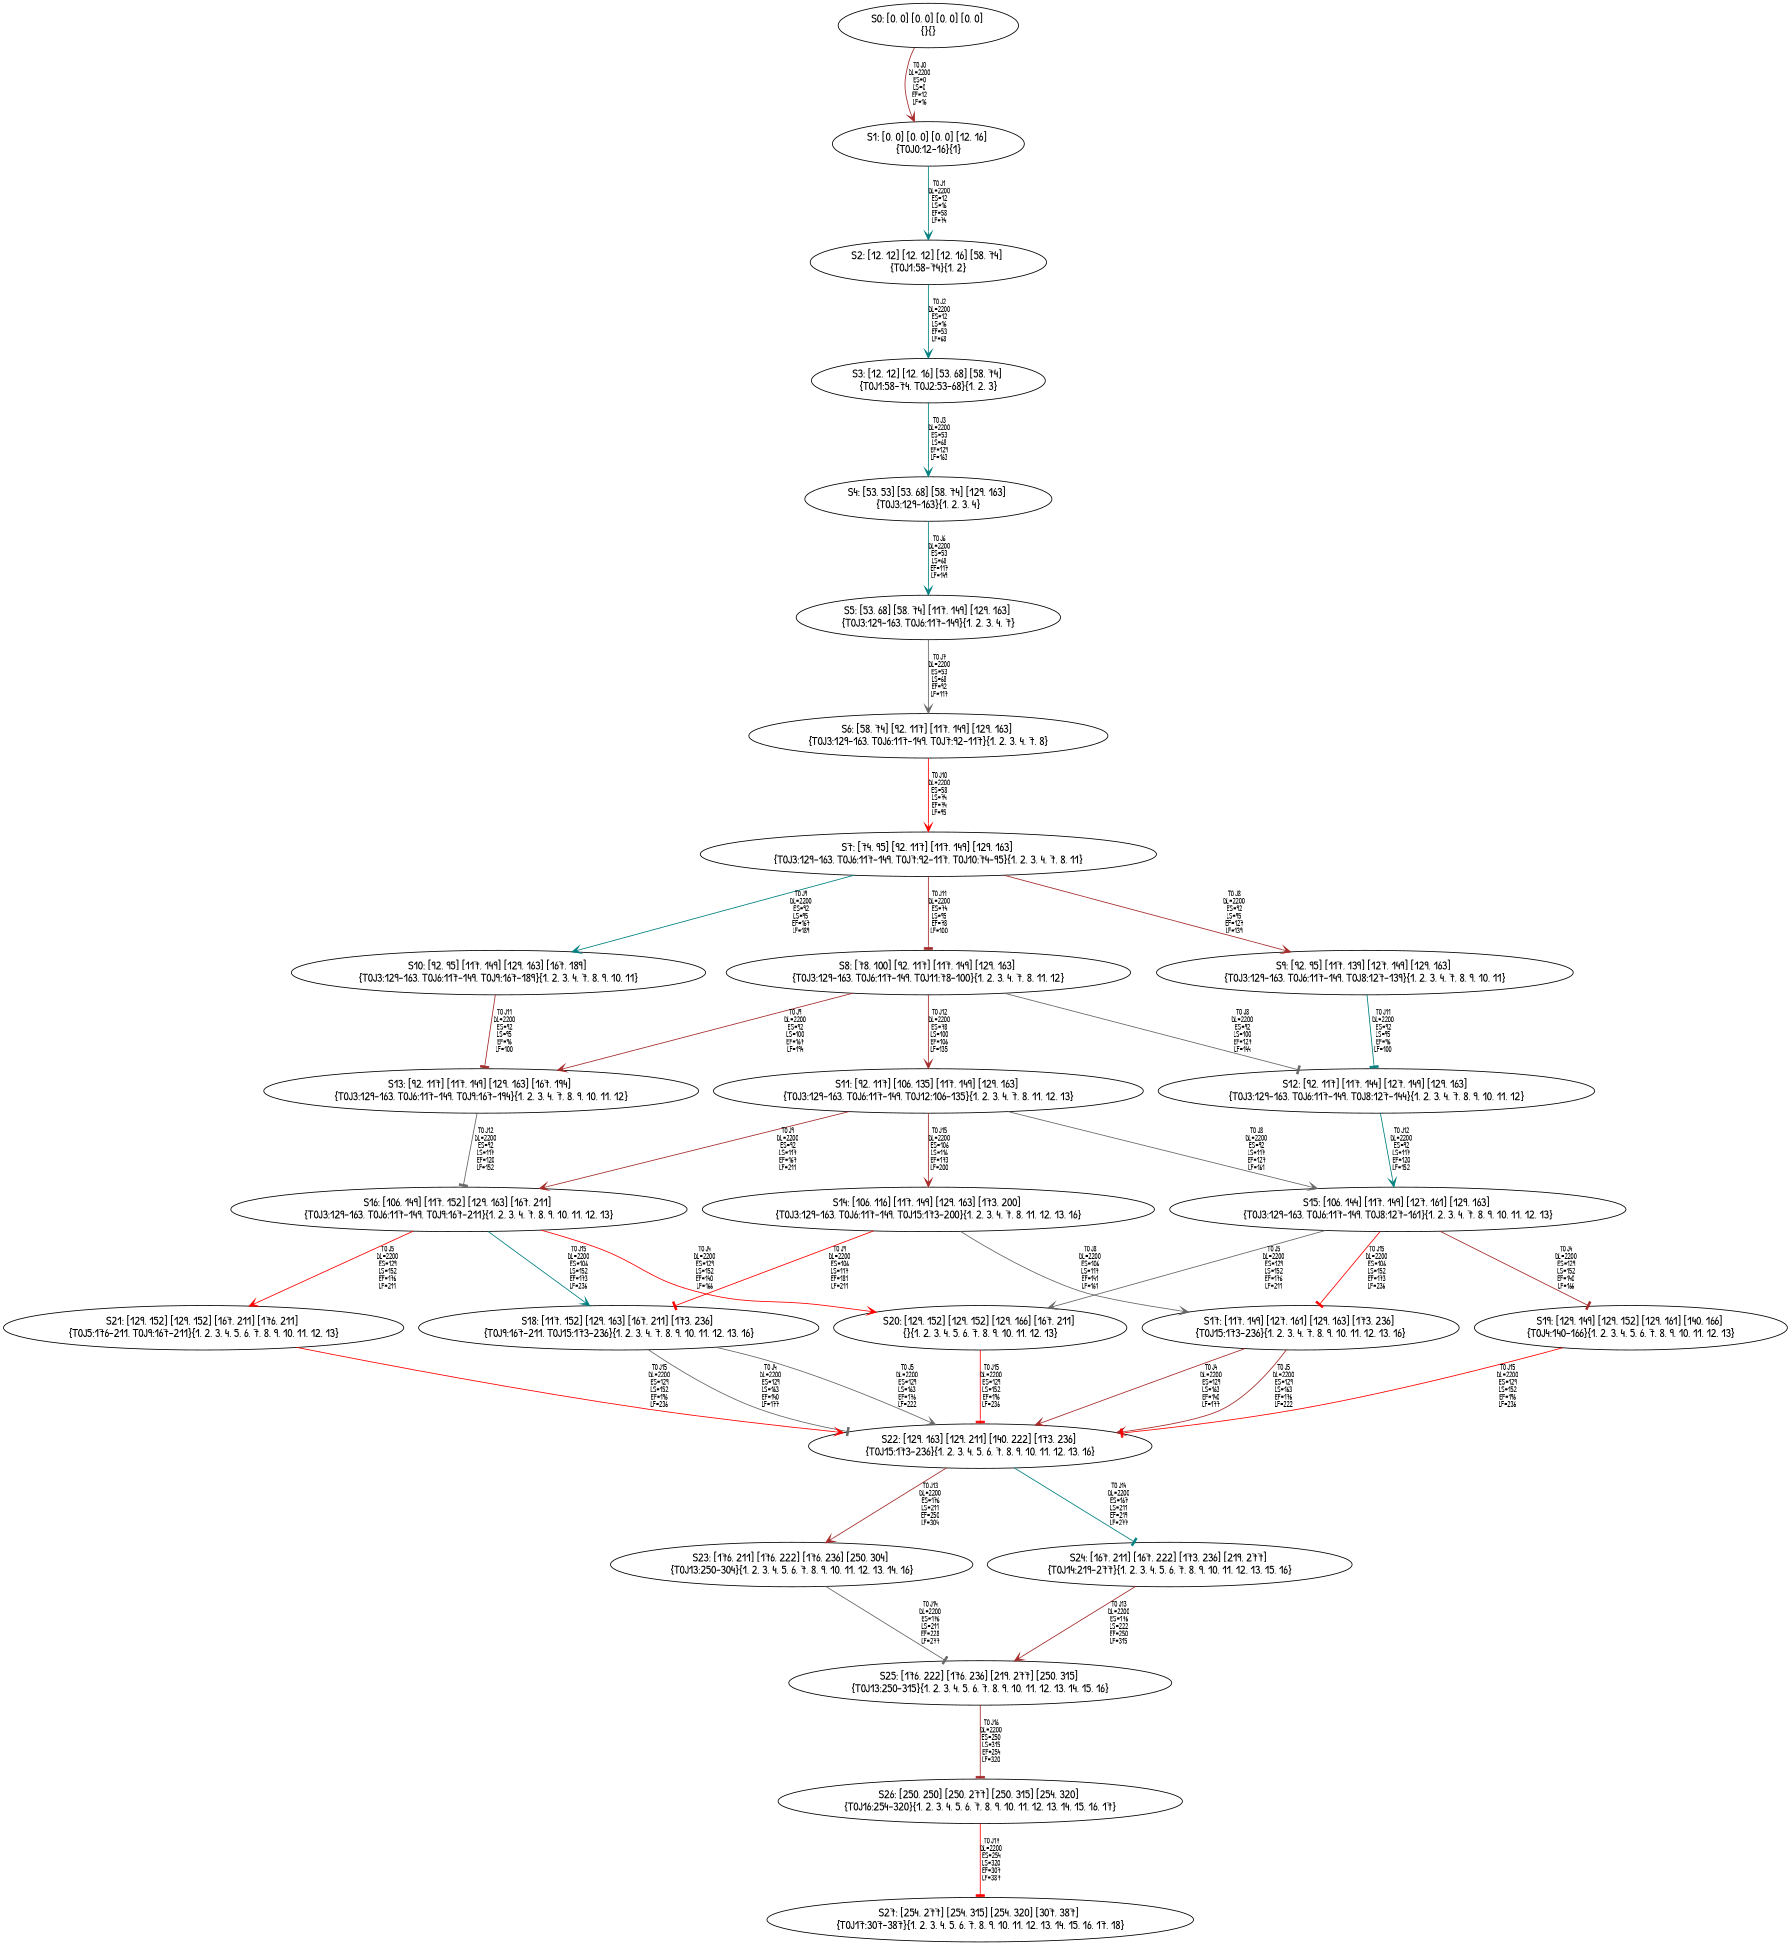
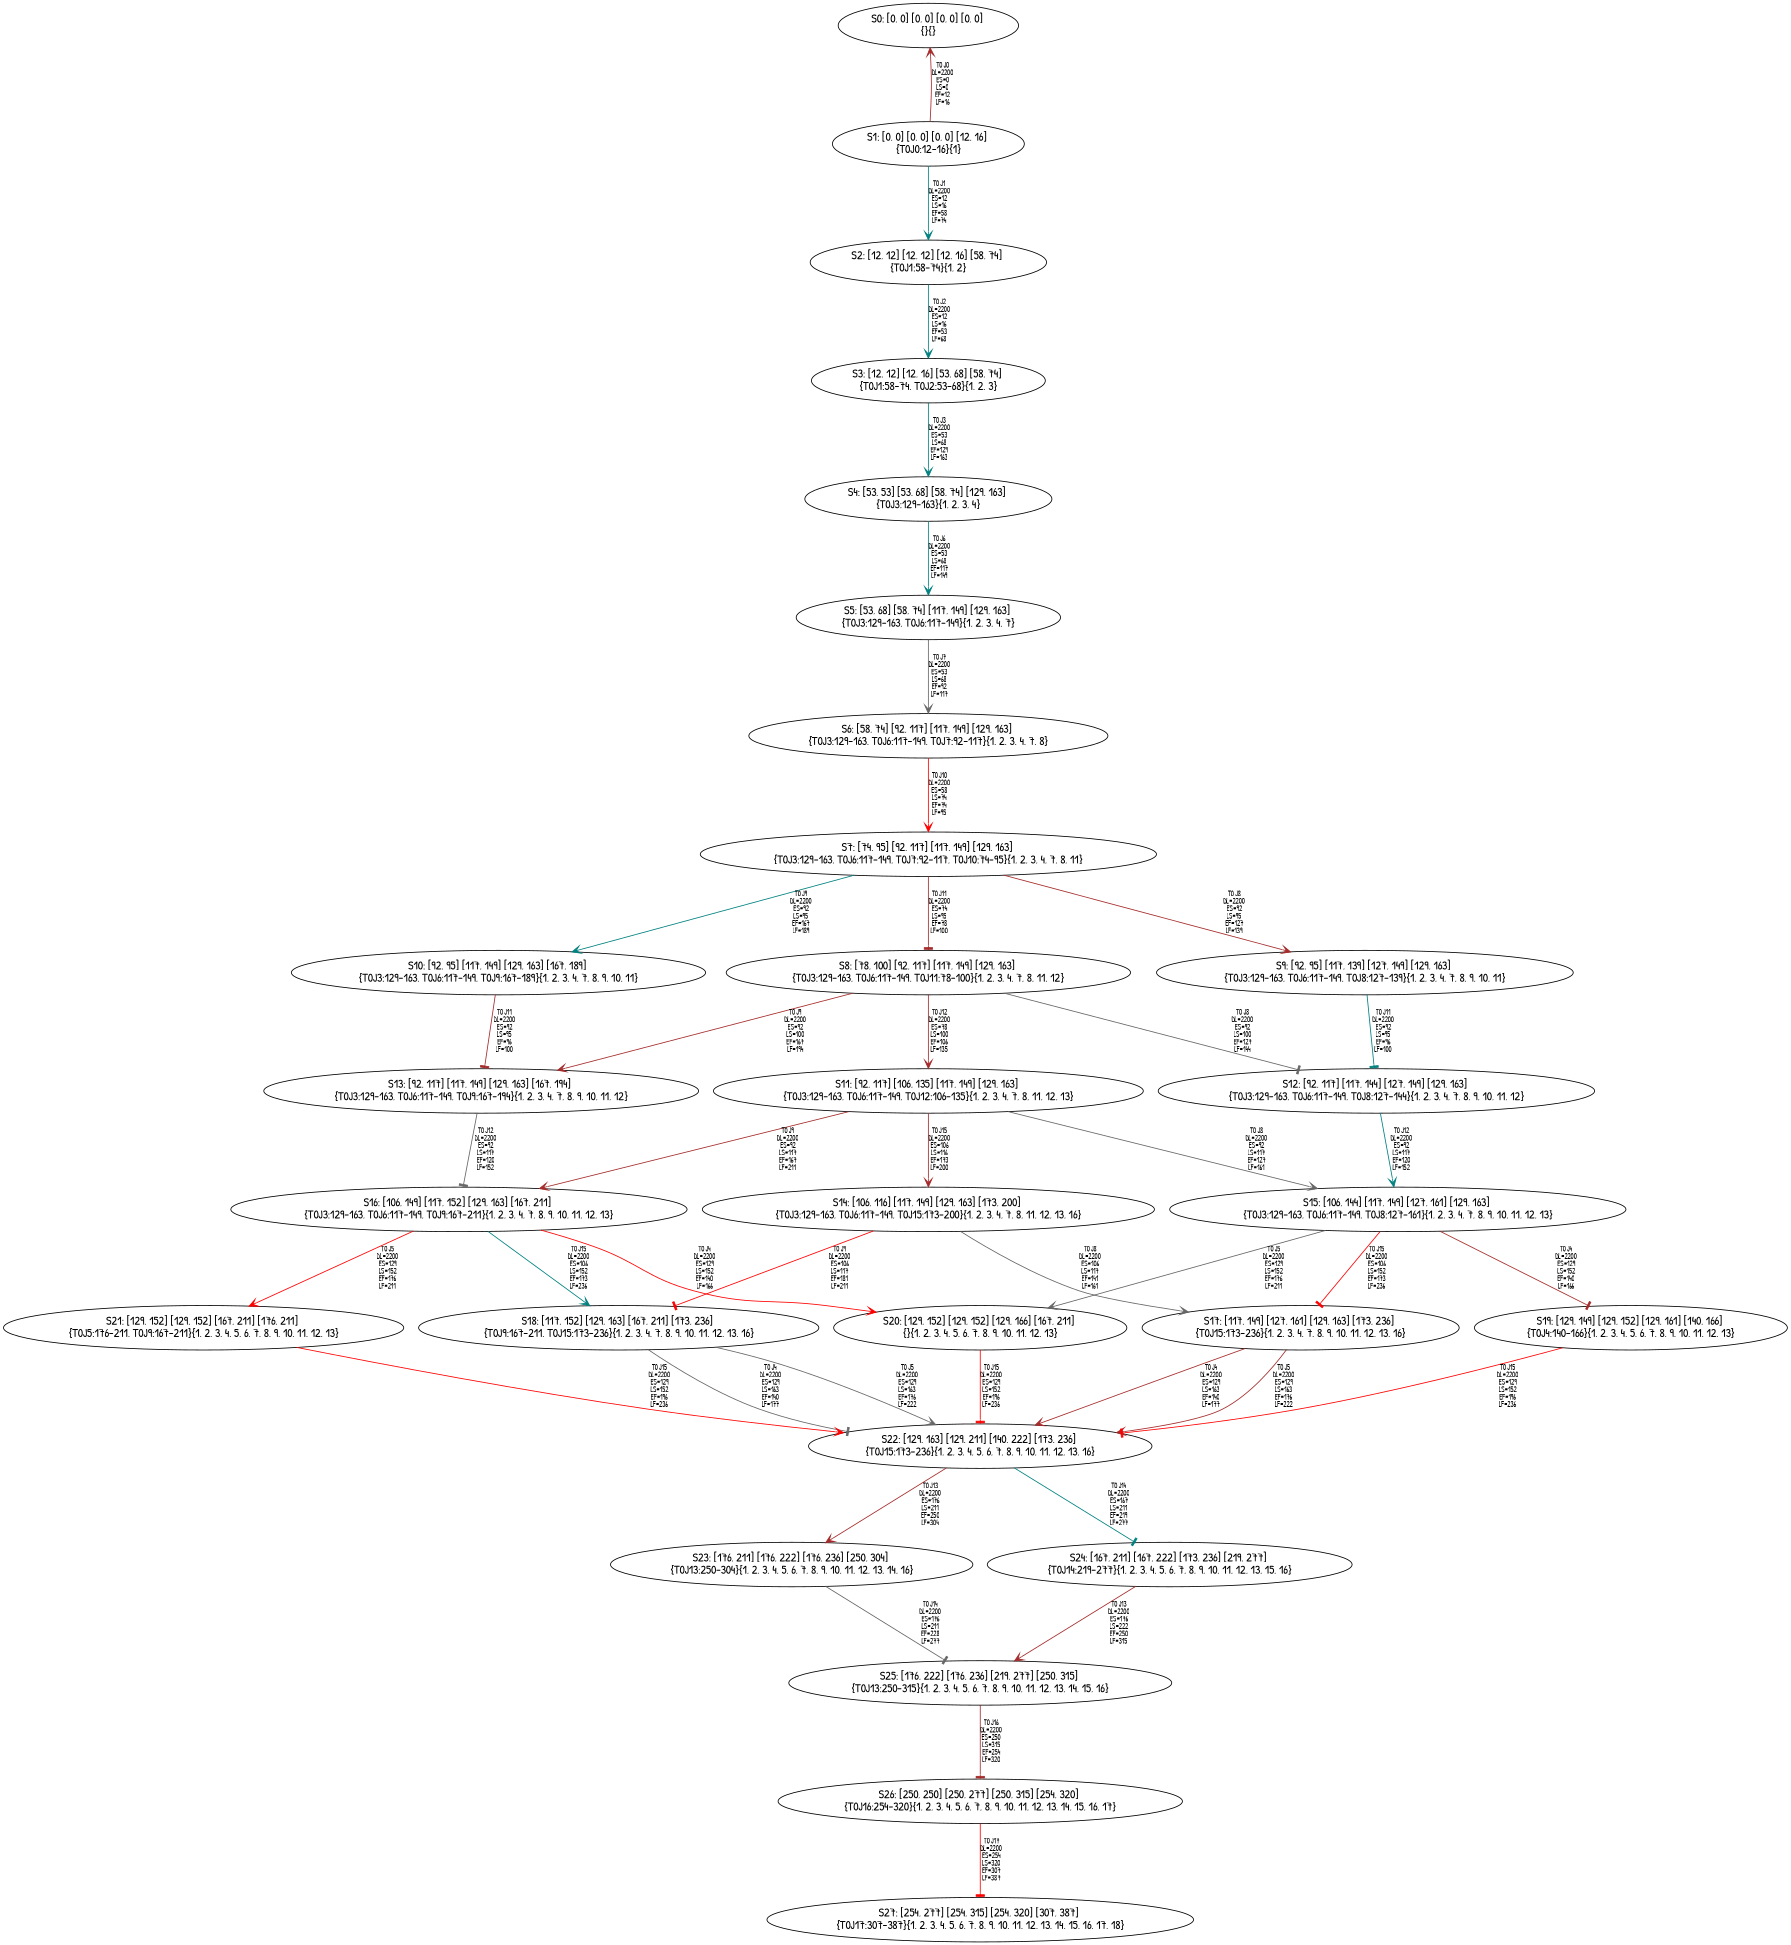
edge "S0: [0, 0] [0, 0] [0, 0] [0, 0] {}{}" -> "S1: [0, 0] [0, 0] [0, 0] [12, 16] {T0J0:12-16}{1}": reversed
